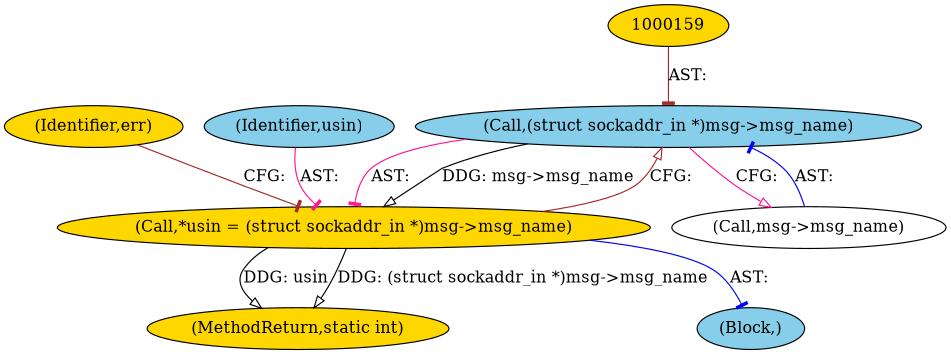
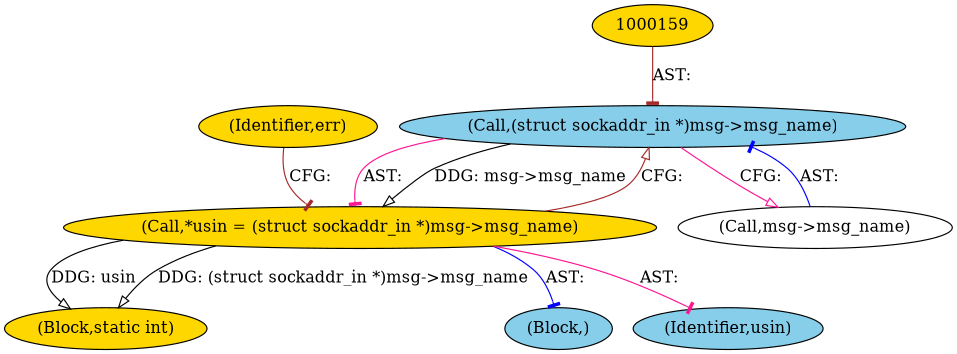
edge "(Identifier,usin)" -> "(Call,*usin = (struct sockaddr_in *)msg->msg_name)": reversed
node "(MethodReturn,static int)": label "(MethodReturn,static int)" -> "(Block,static int)"
